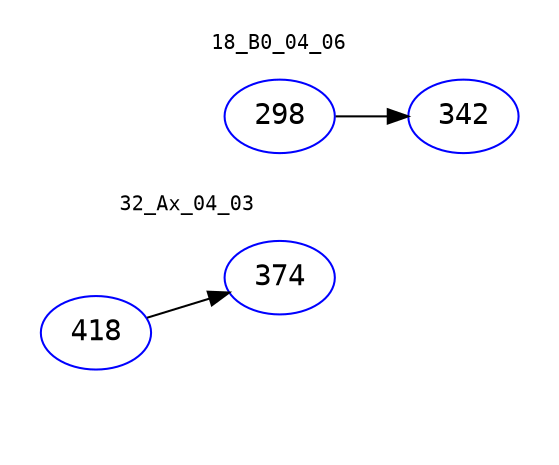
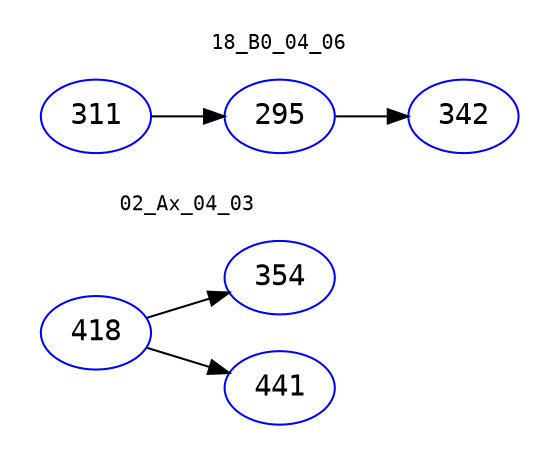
node "311": added
node "298": label "298" -> "295"
cluster "32_Ax_04_03": label "32_Ax_04_03" -> "02_Ax_04_03"
node "374": label "374" -> "354"
node "441": added
